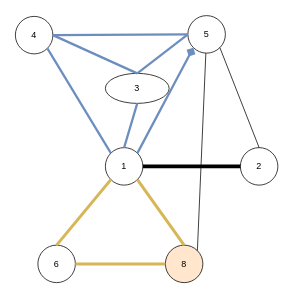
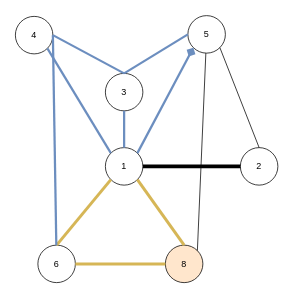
edge "5" -- "4": now "6" -- "4"
node "3": size 64x30 -> 38x38
